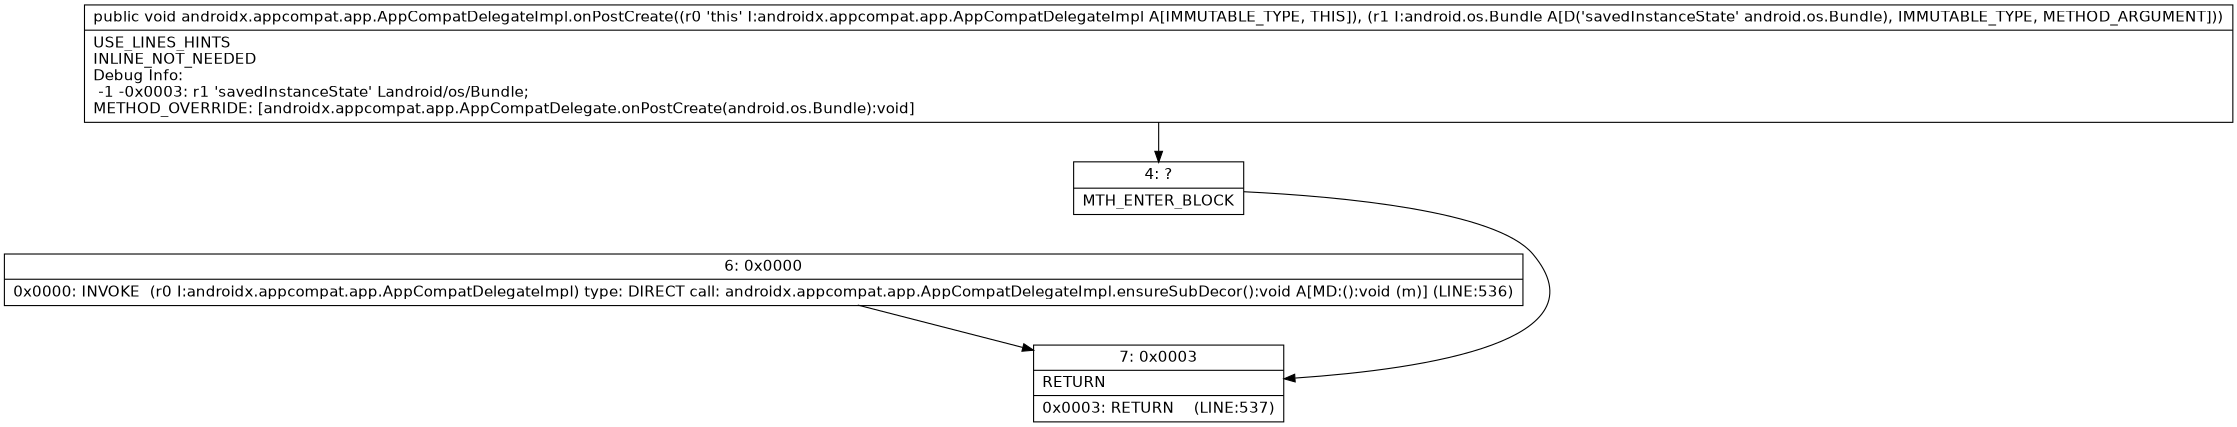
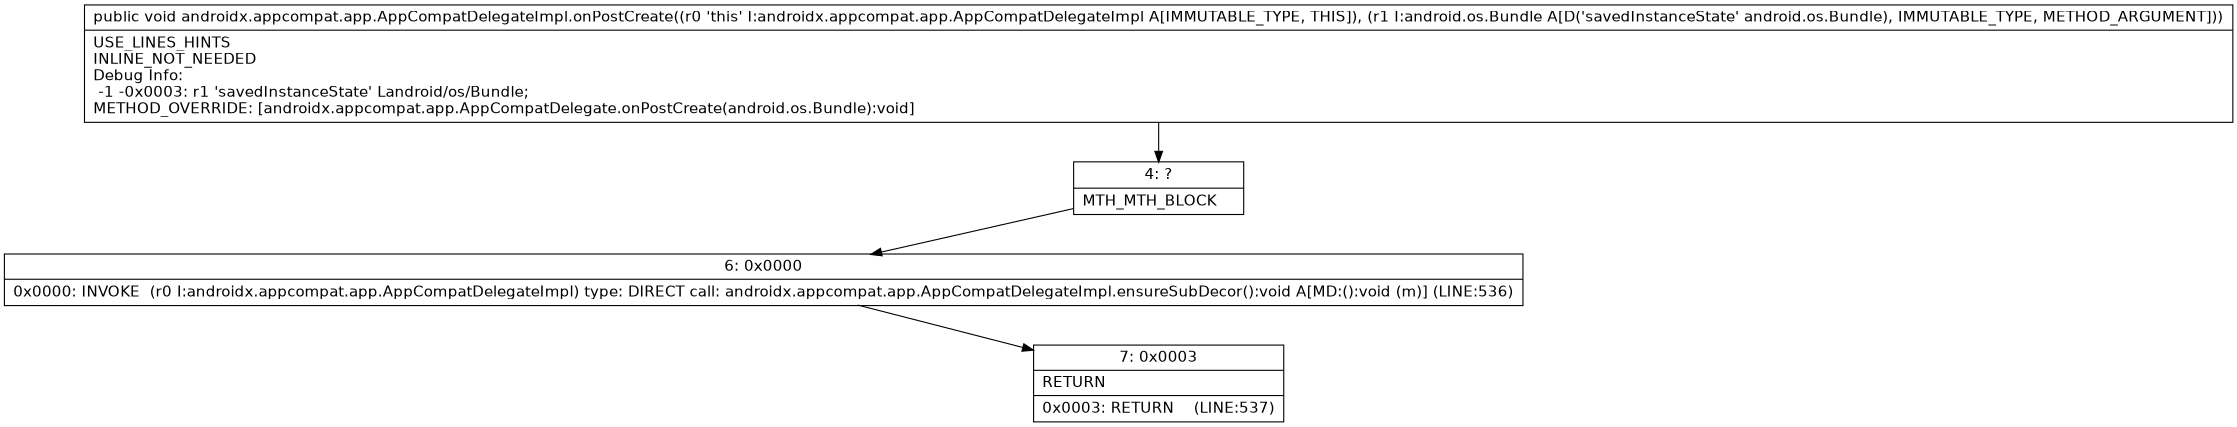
node "4: ?": text "MTH_ENTER_BLOCK" -> "MTH_MTH_BLOCK"
edge "4: ?" -> "7: 0x0003": now "4: ?" -> "6: 0x0000"
